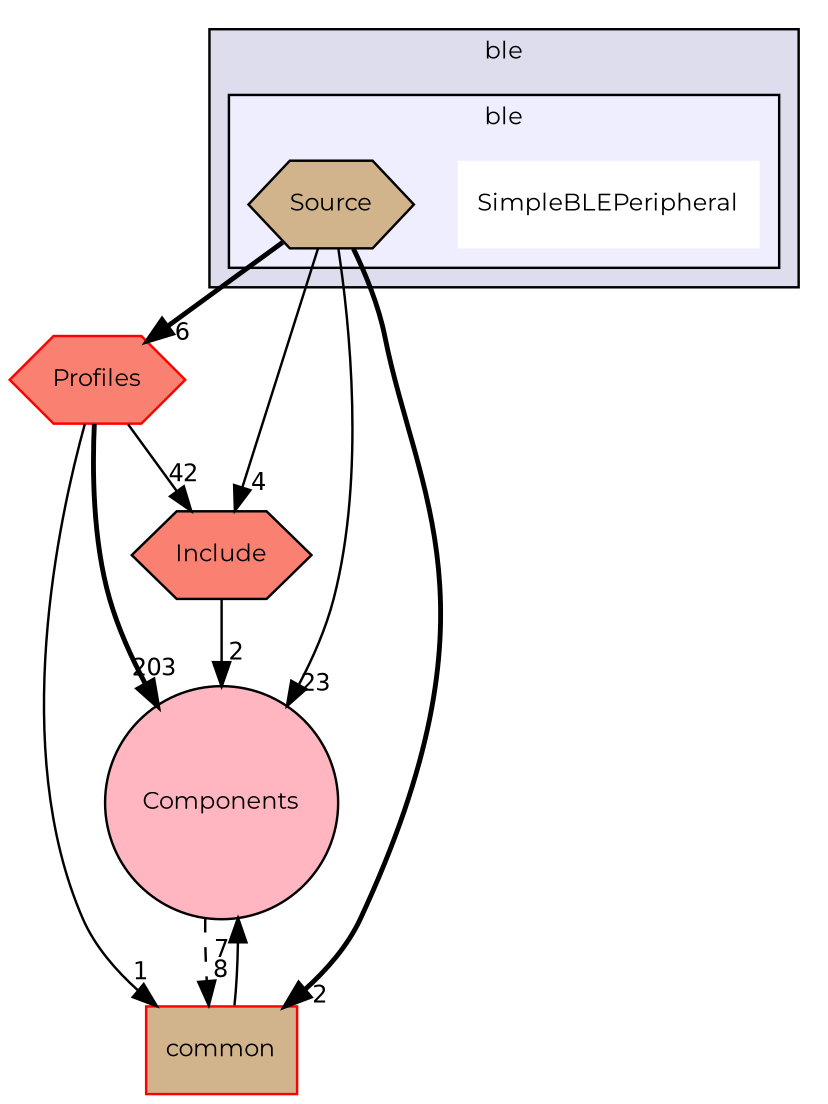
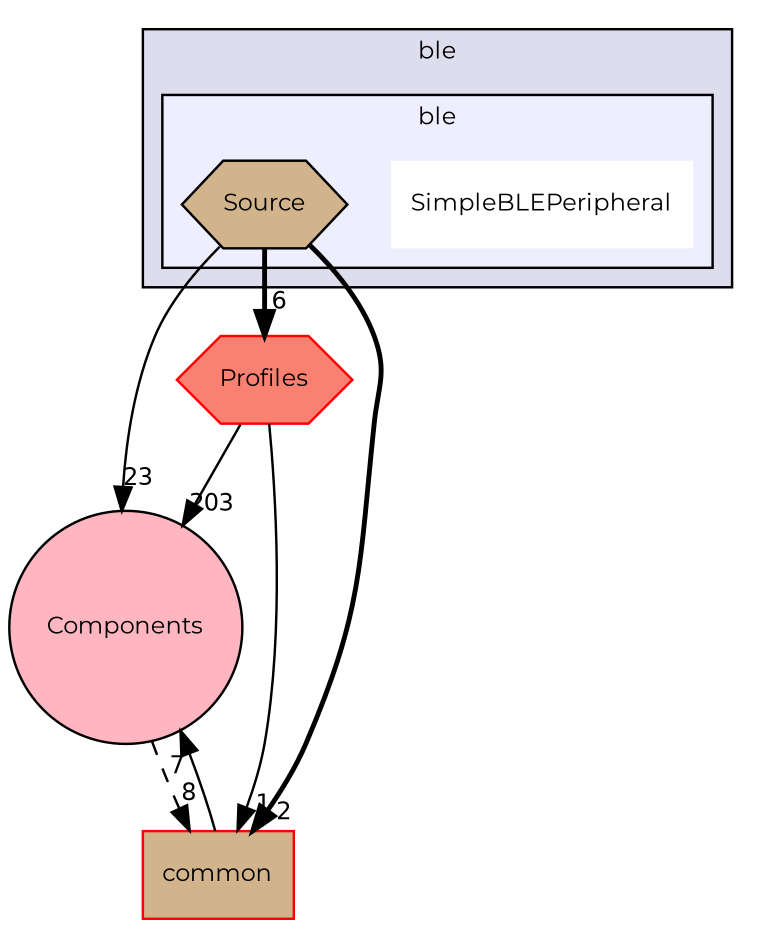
node "Include": removed
edge "Profiles" -> "Components": style bold -> solid
